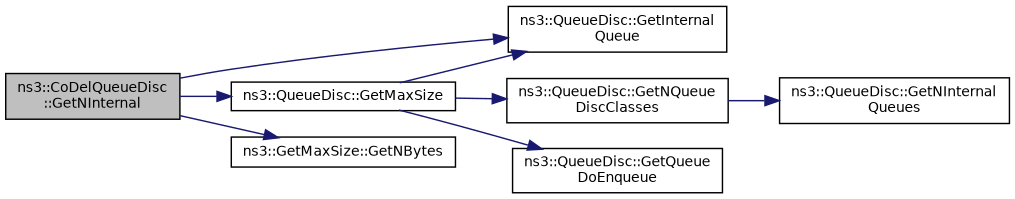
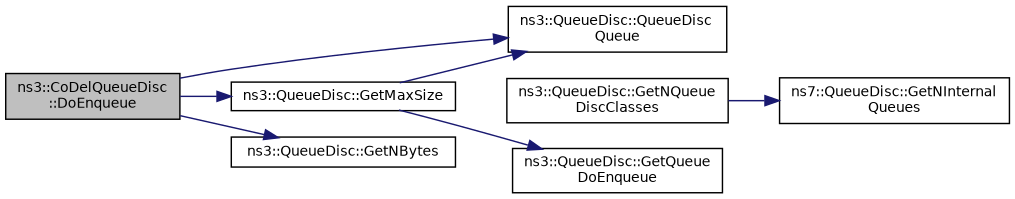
node "ns3::QueueDisc::GetInternal Queue": label "ns3::QueueDisc::GetInternal Queue" -> "ns3::QueueDisc::QueueDisc Queue"
node "ns3::CoDelQueueDisc ::GetNInternal": label "ns3::CoDelQueueDisc ::GetNInternal" -> "ns3::CoDelQueueDisc ::DoEnqueue"
edge "ns3::QueueDisc::GetMaxSize" -> "ns3::QueueDisc::GetNQueue DiscClasses": removed
node "ns3::QueueDisc::GetNInternal Queues": label "ns3::QueueDisc::GetNInternal Queues" -> "ns7::QueueDisc::GetNInternal Queues"
node "ns3::GetMaxSize::GetNBytes": label "ns3::GetMaxSize::GetNBytes" -> "ns3::QueueDisc::GetNBytes"
